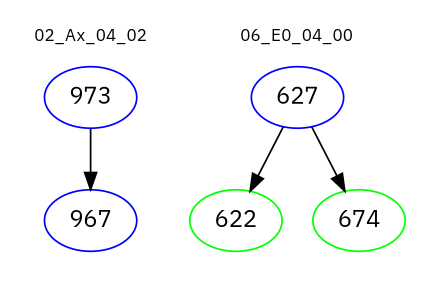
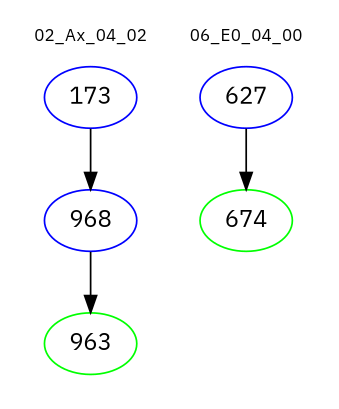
node "973": label "973" -> "173"
node "967": label "967" -> "968"
node "622": removed
node "963": added
